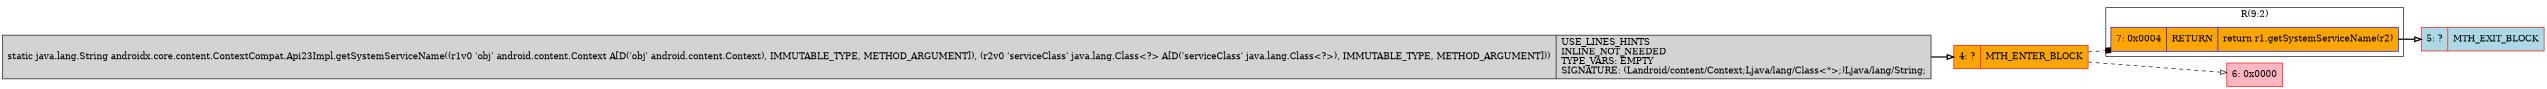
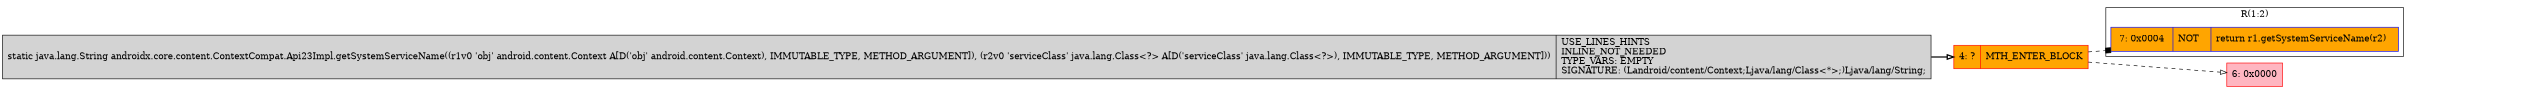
cluster "R(9:2)": label "R(9:2)" -> "R(1:2)"
node "7: 0x0004": text "RETURN" -> "NOT"
node "5: ?": removed
